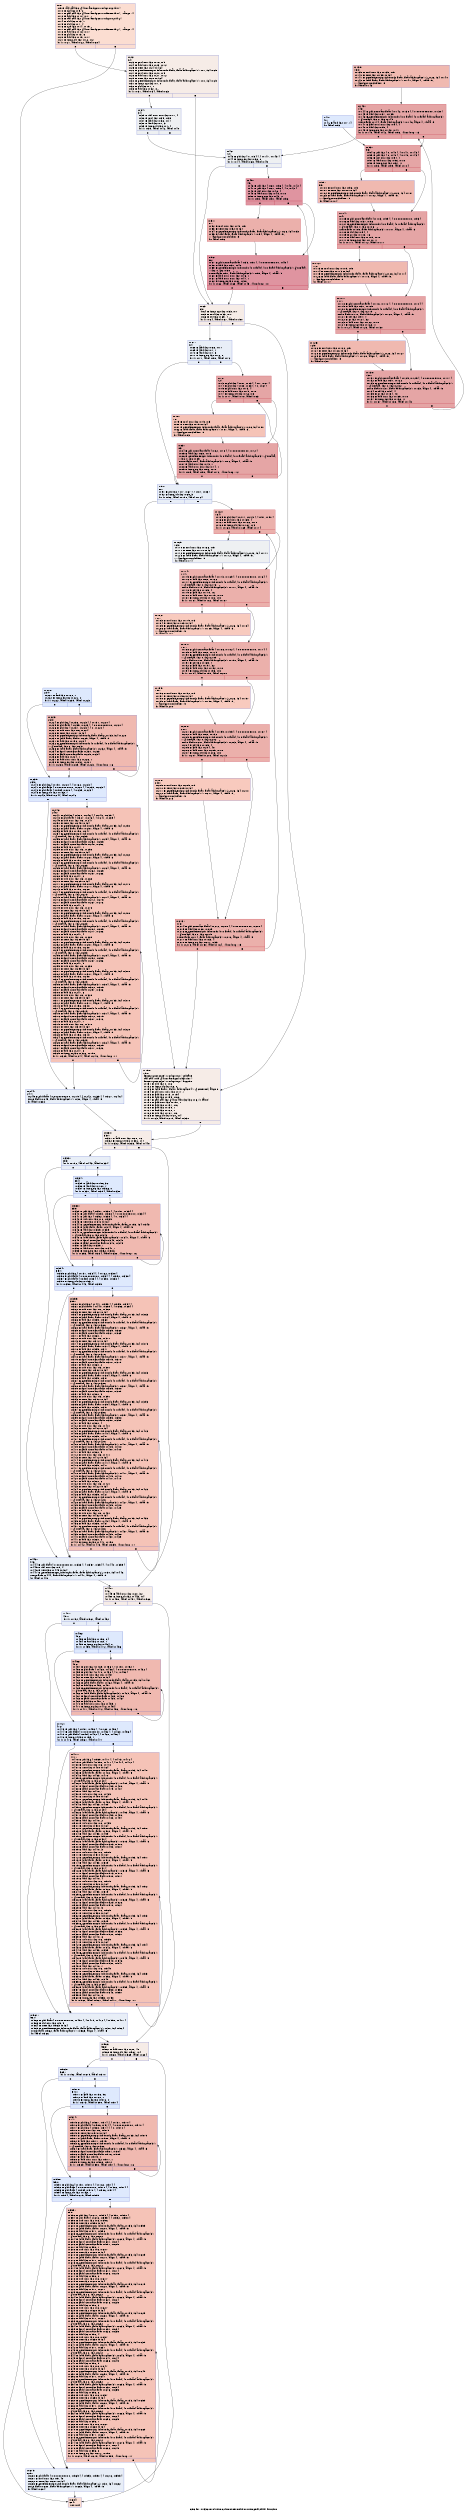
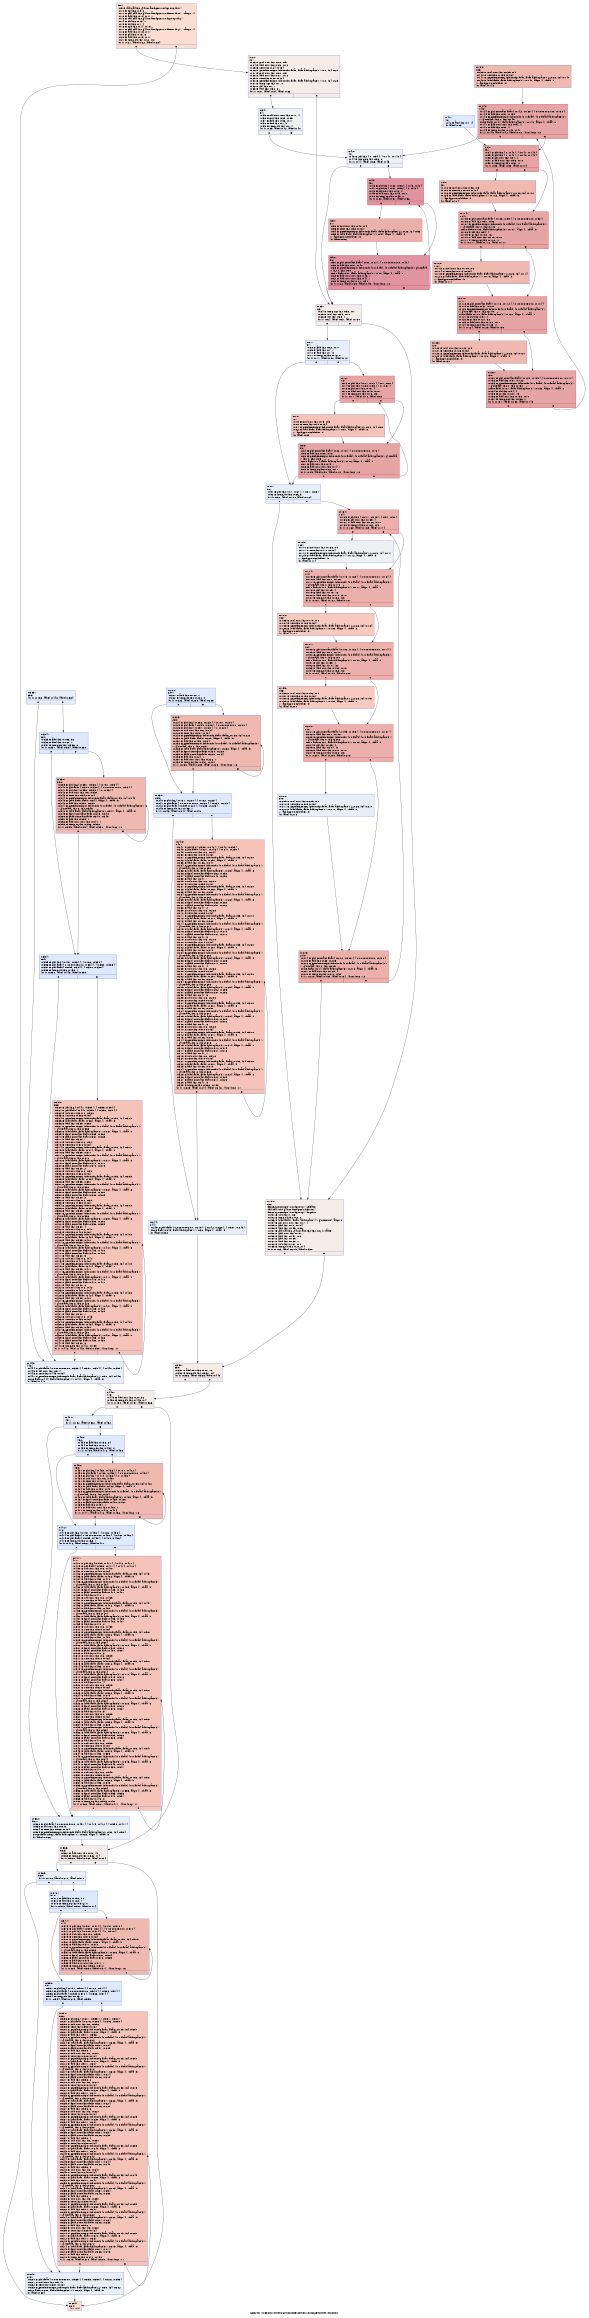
node "%208:": fillcolor #ef886b70 -> #cbd8ee70
edge "%330:" -> "%333:": removed
